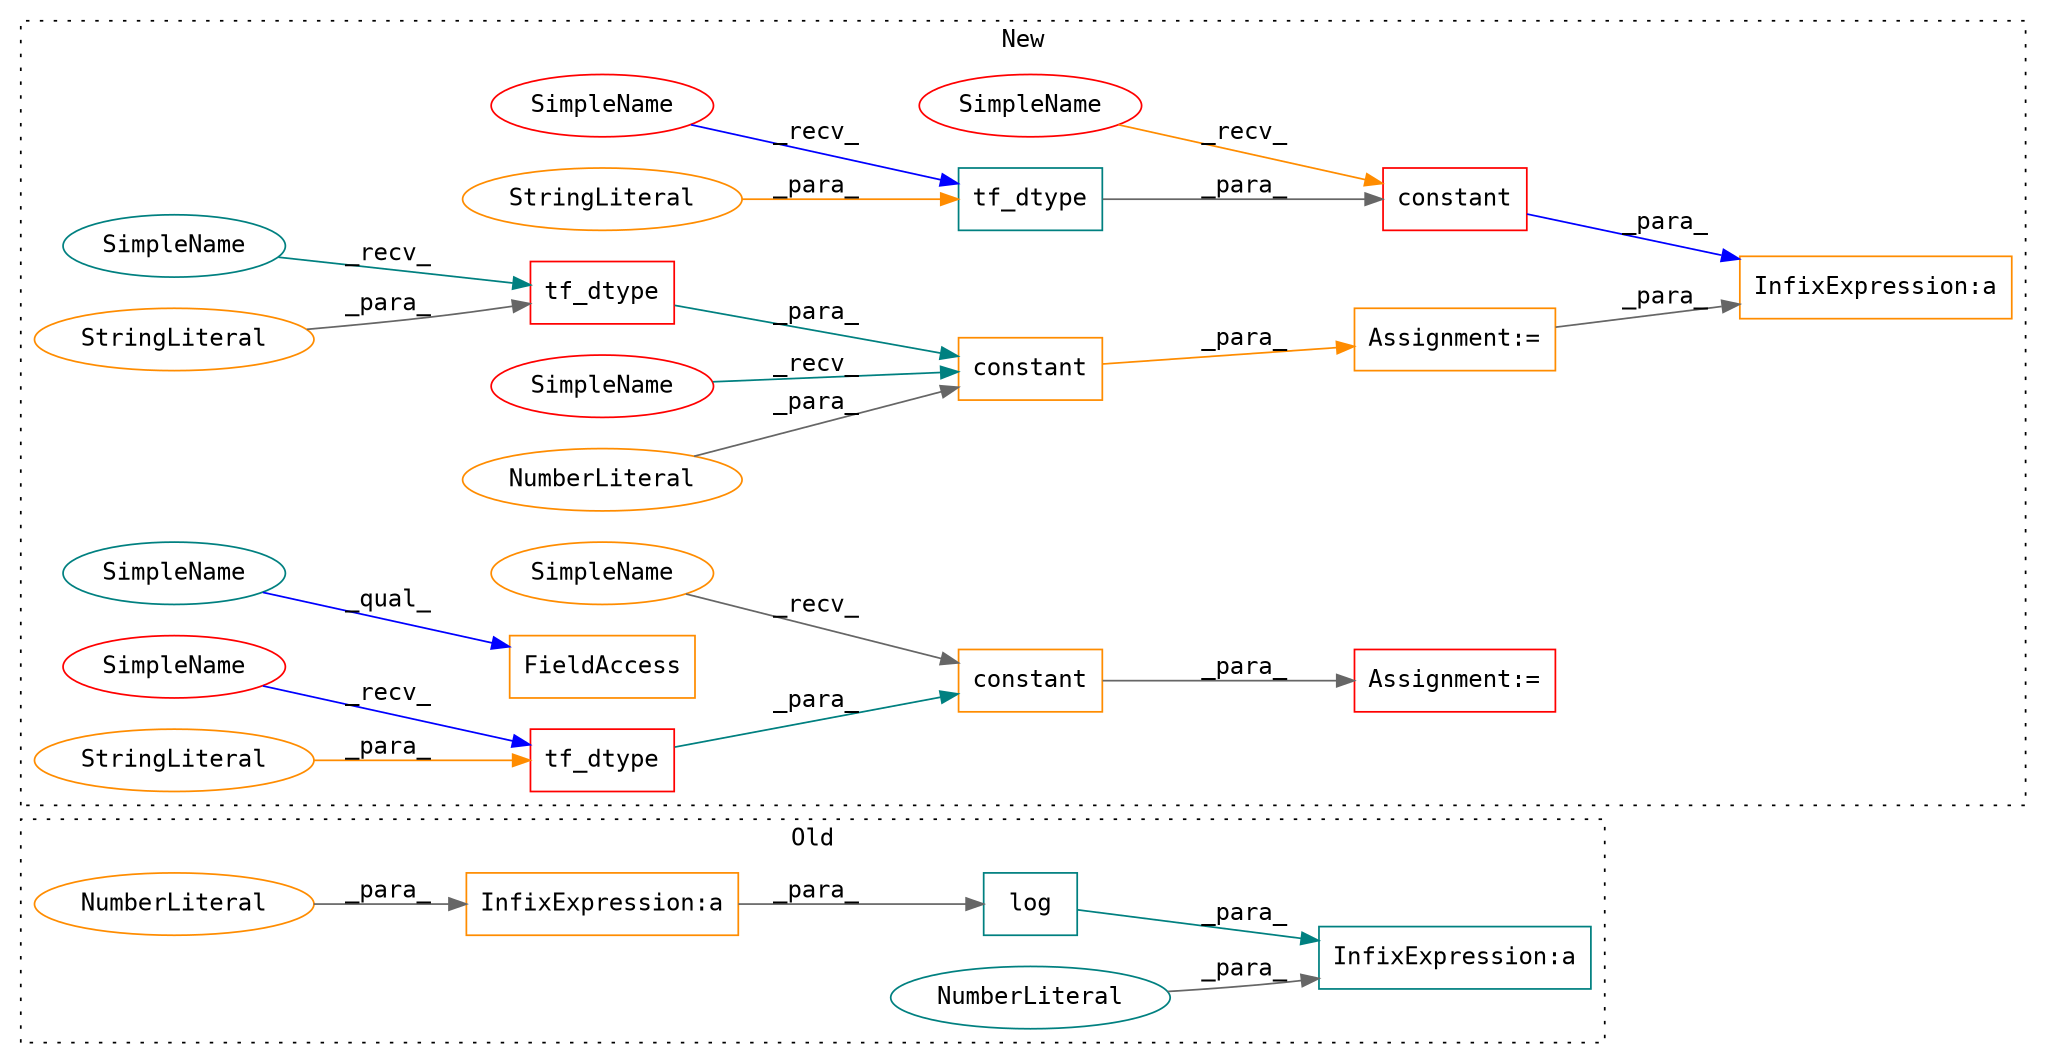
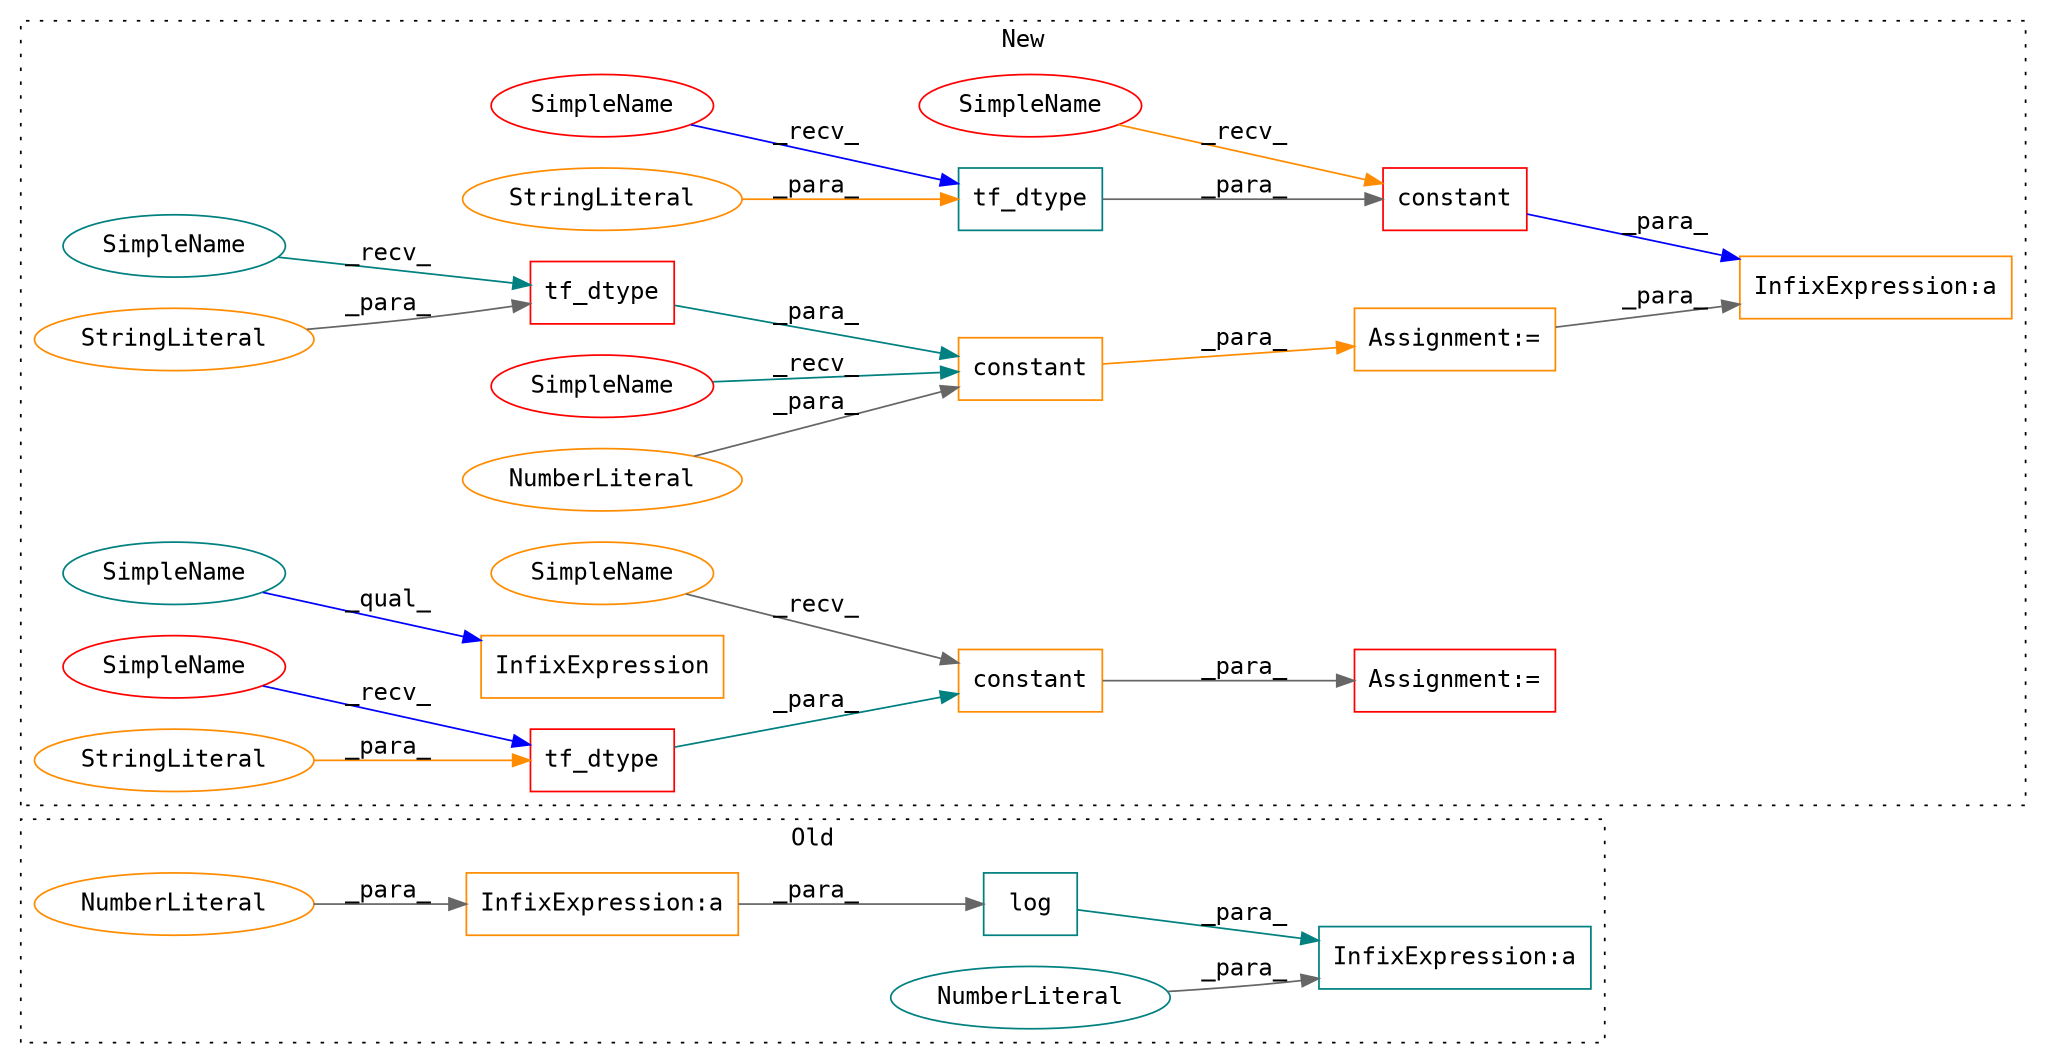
node "FieldAccess": label "FieldAccess" -> "InfixExpression"
